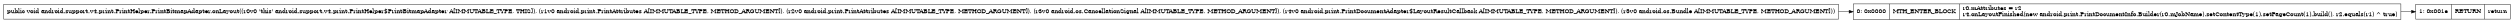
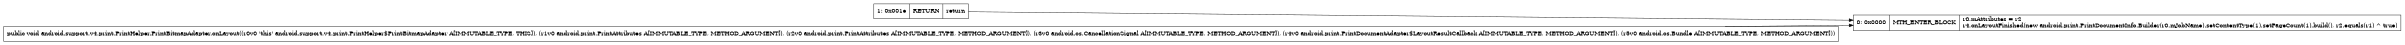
edge "0: 0x0000" -> "1: 0x001e": reversed
